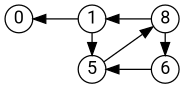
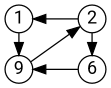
node "0": removed
node "8": label "8" -> "2"
node "5": label "5" -> "9"
